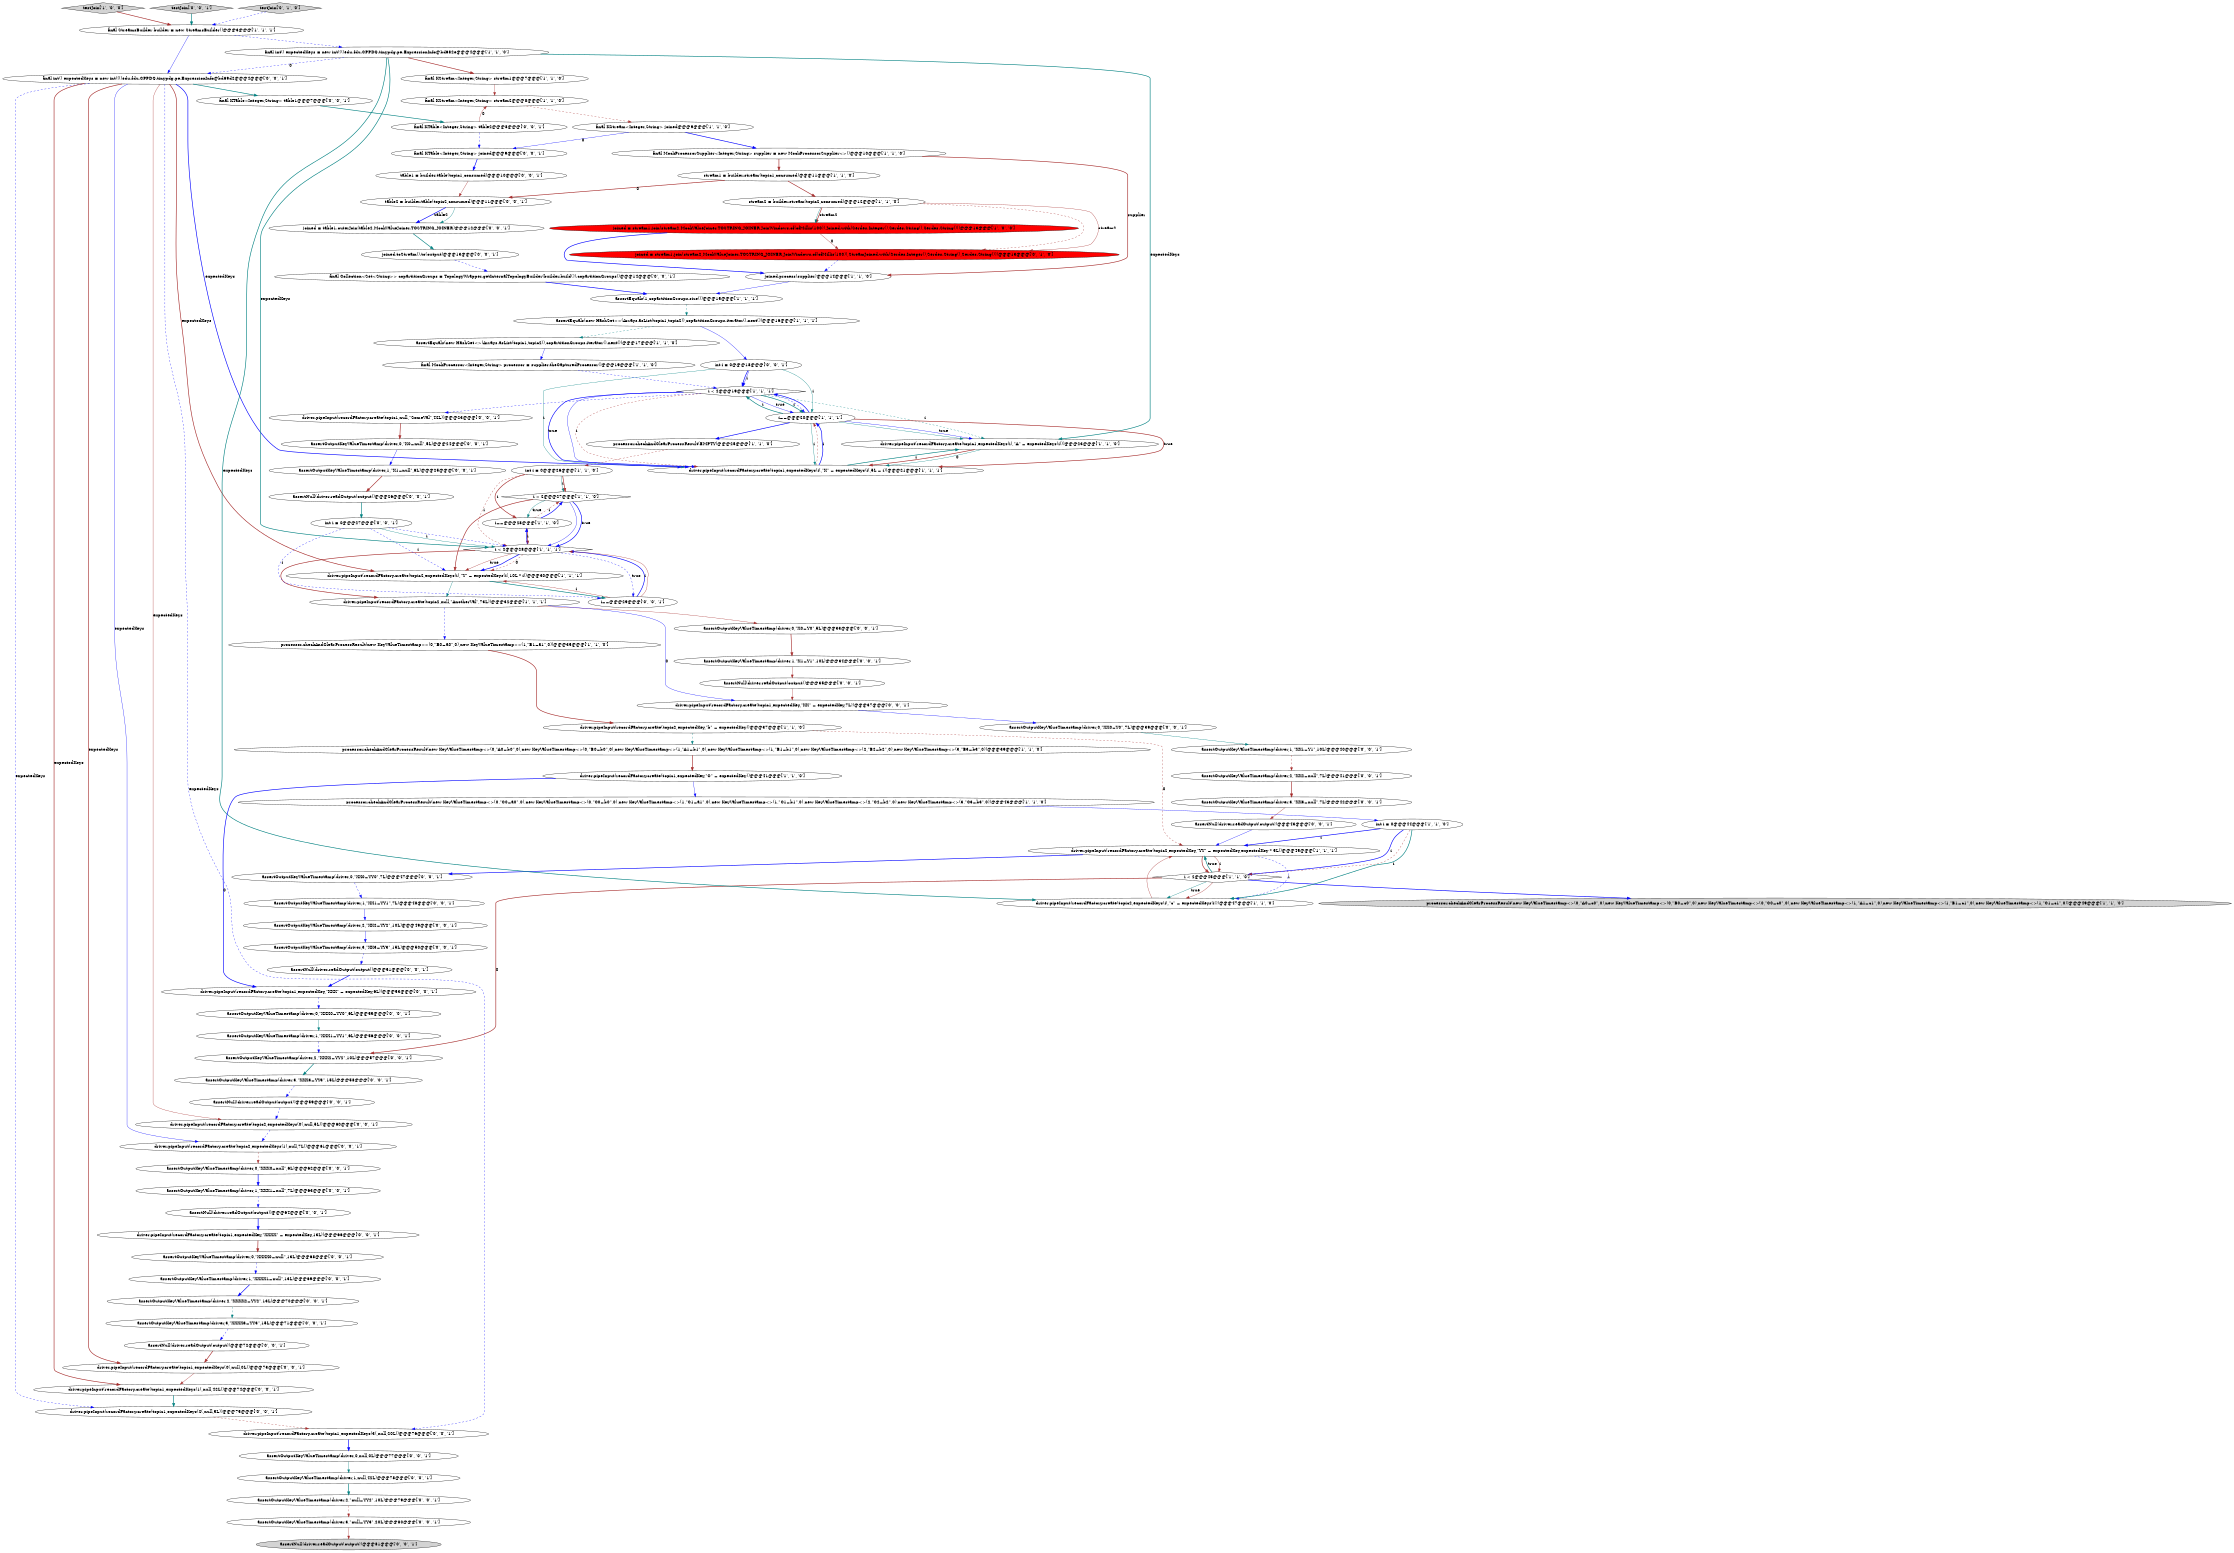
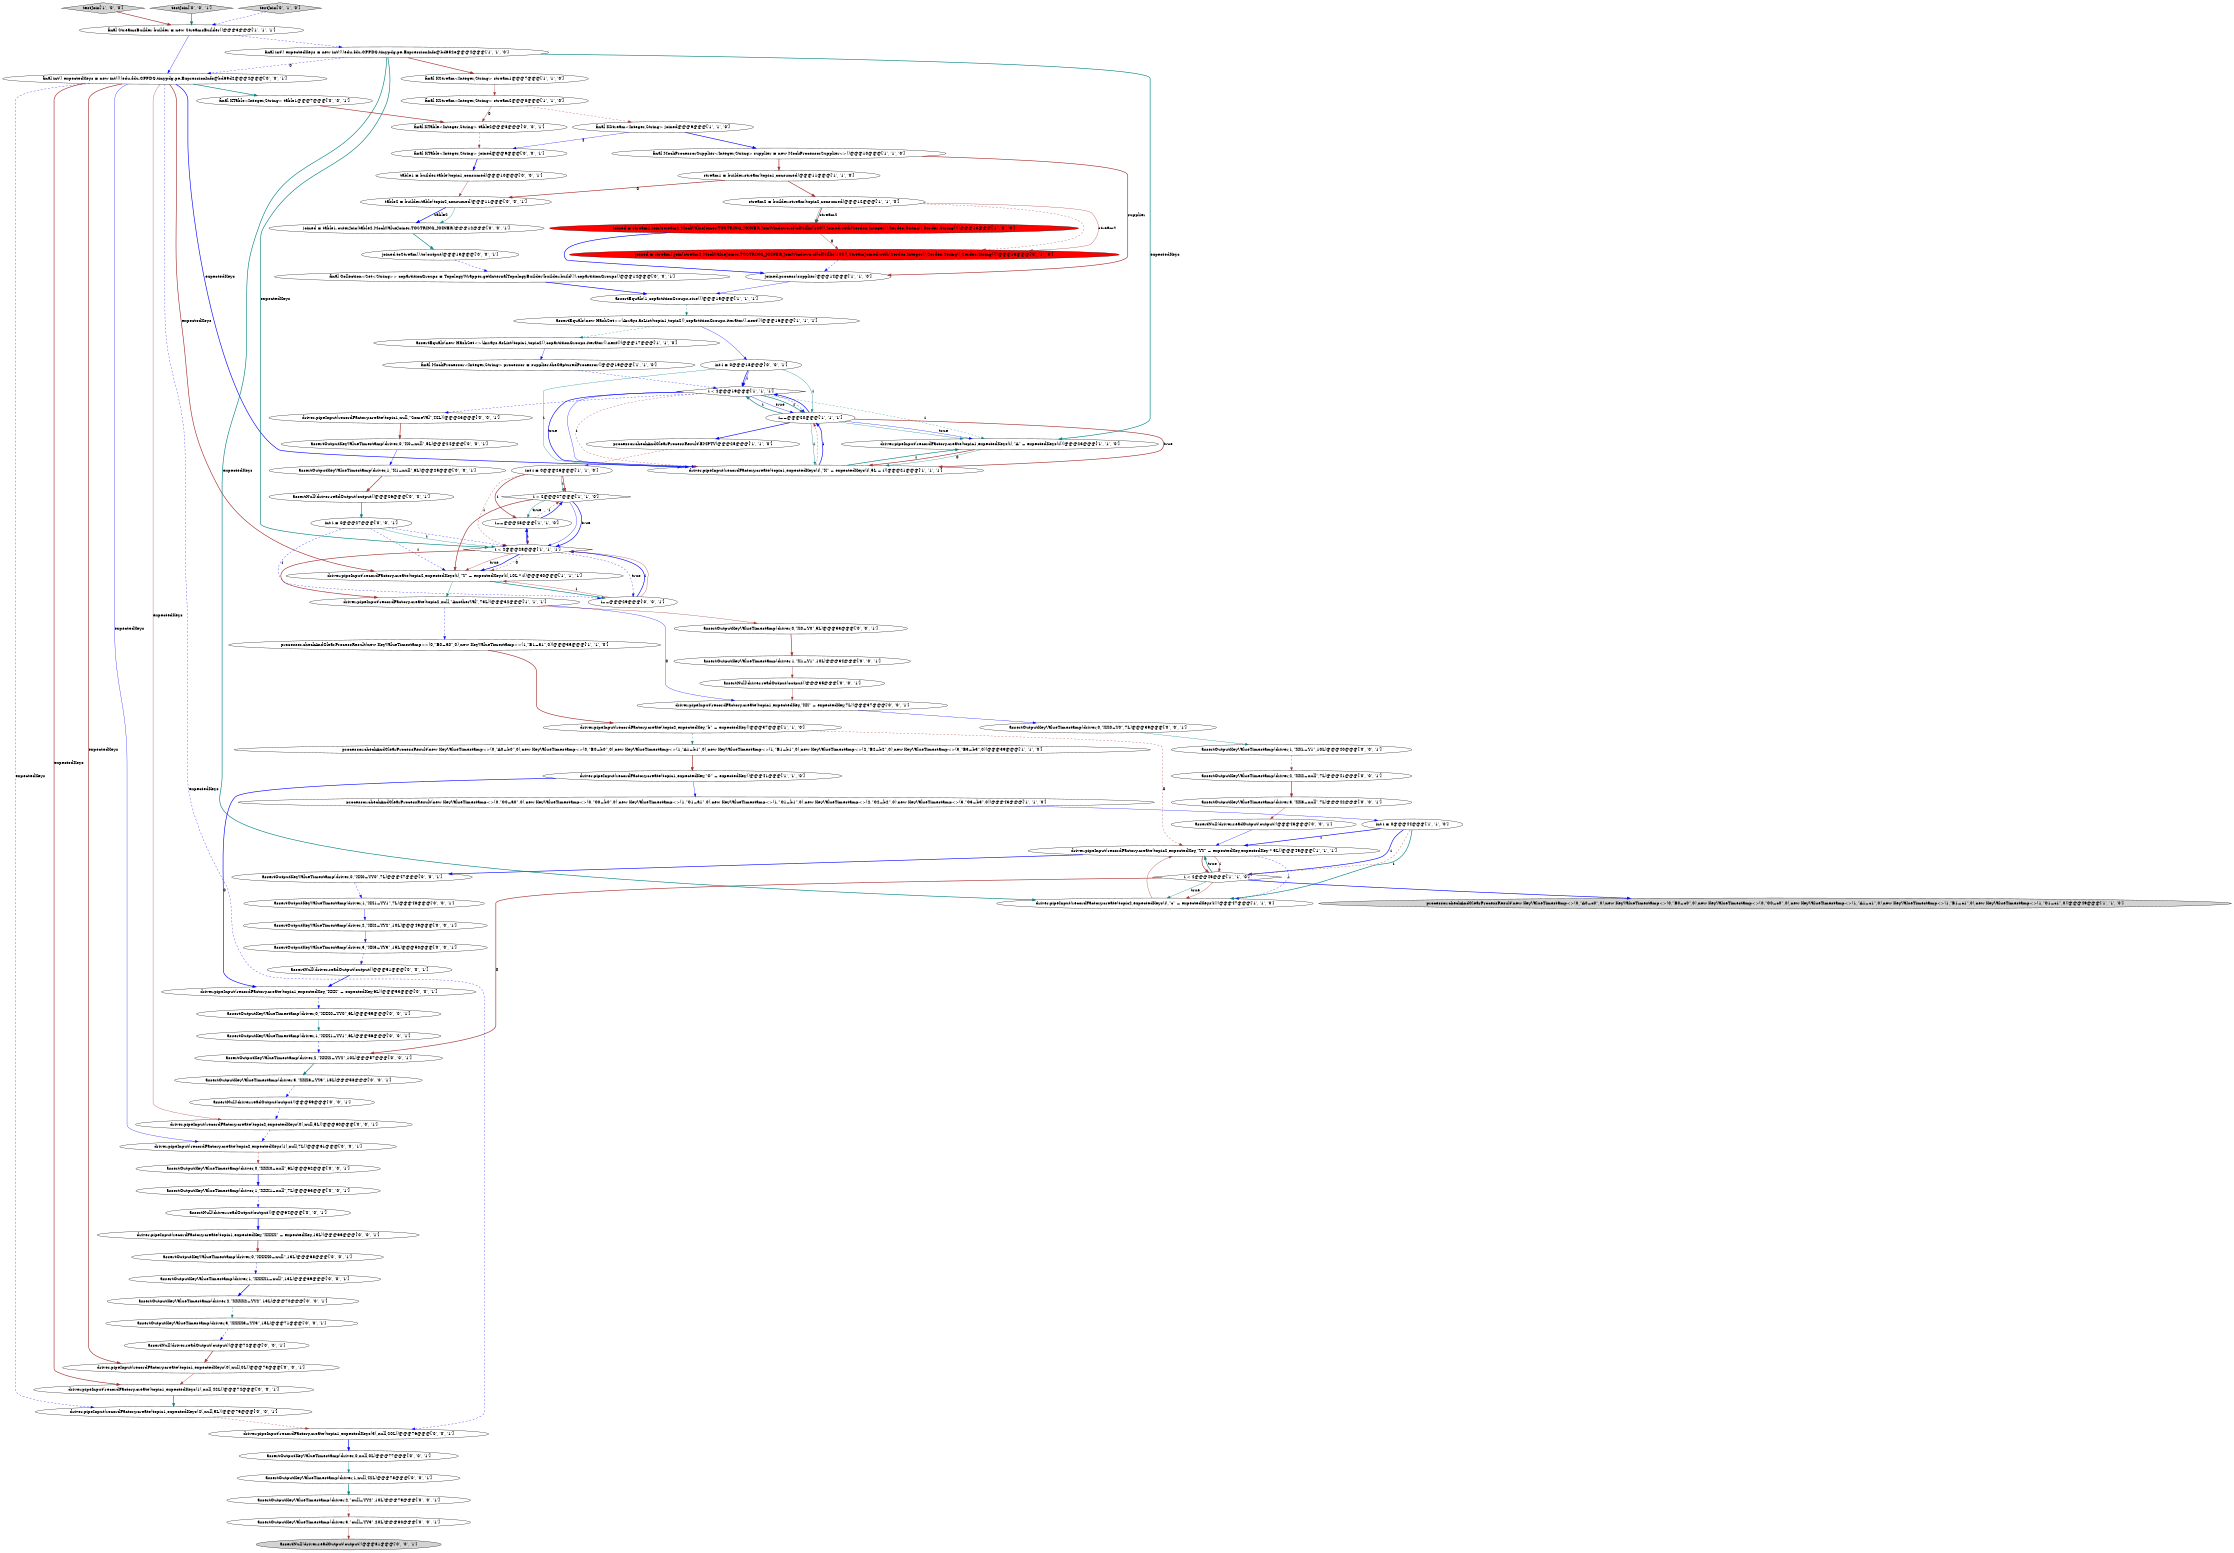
edge "final KTable<Integer,String> table1@@@7@@@['0', '0', '1']" -> "final KTable<Integer,String> table2@@@8@@@['0', '0', '1']": color teal -> brown
edge "final KTable<Integer,String> table2@@@8@@@['0', '0', '1']" -> "final KStream<Integer,String> stream2@@@8@@@['1', '1', '0']": reversed
edge "final KTable<Integer,String> table2@@@8@@@['0', '0', '1']" -> "final KTable<Integer,String> joined@@@9@@@['0', '0', '1']": color blue -> brown
edge "final KStream<Integer,String> joined@@@9@@@['1', '1', '0']" -> "final KTable<Integer,String> joined@@@9@@@['0', '0', '1']": label "0" -> "4"
